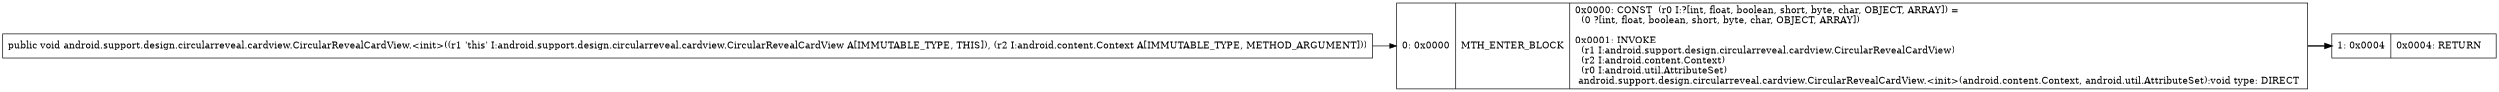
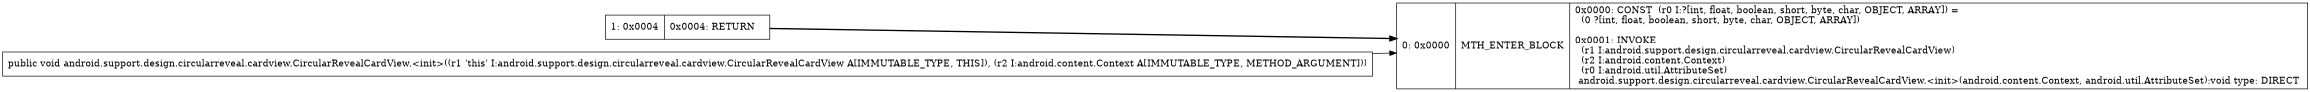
edge "0: 0x0000" -> "1: 0x0004": reversed
